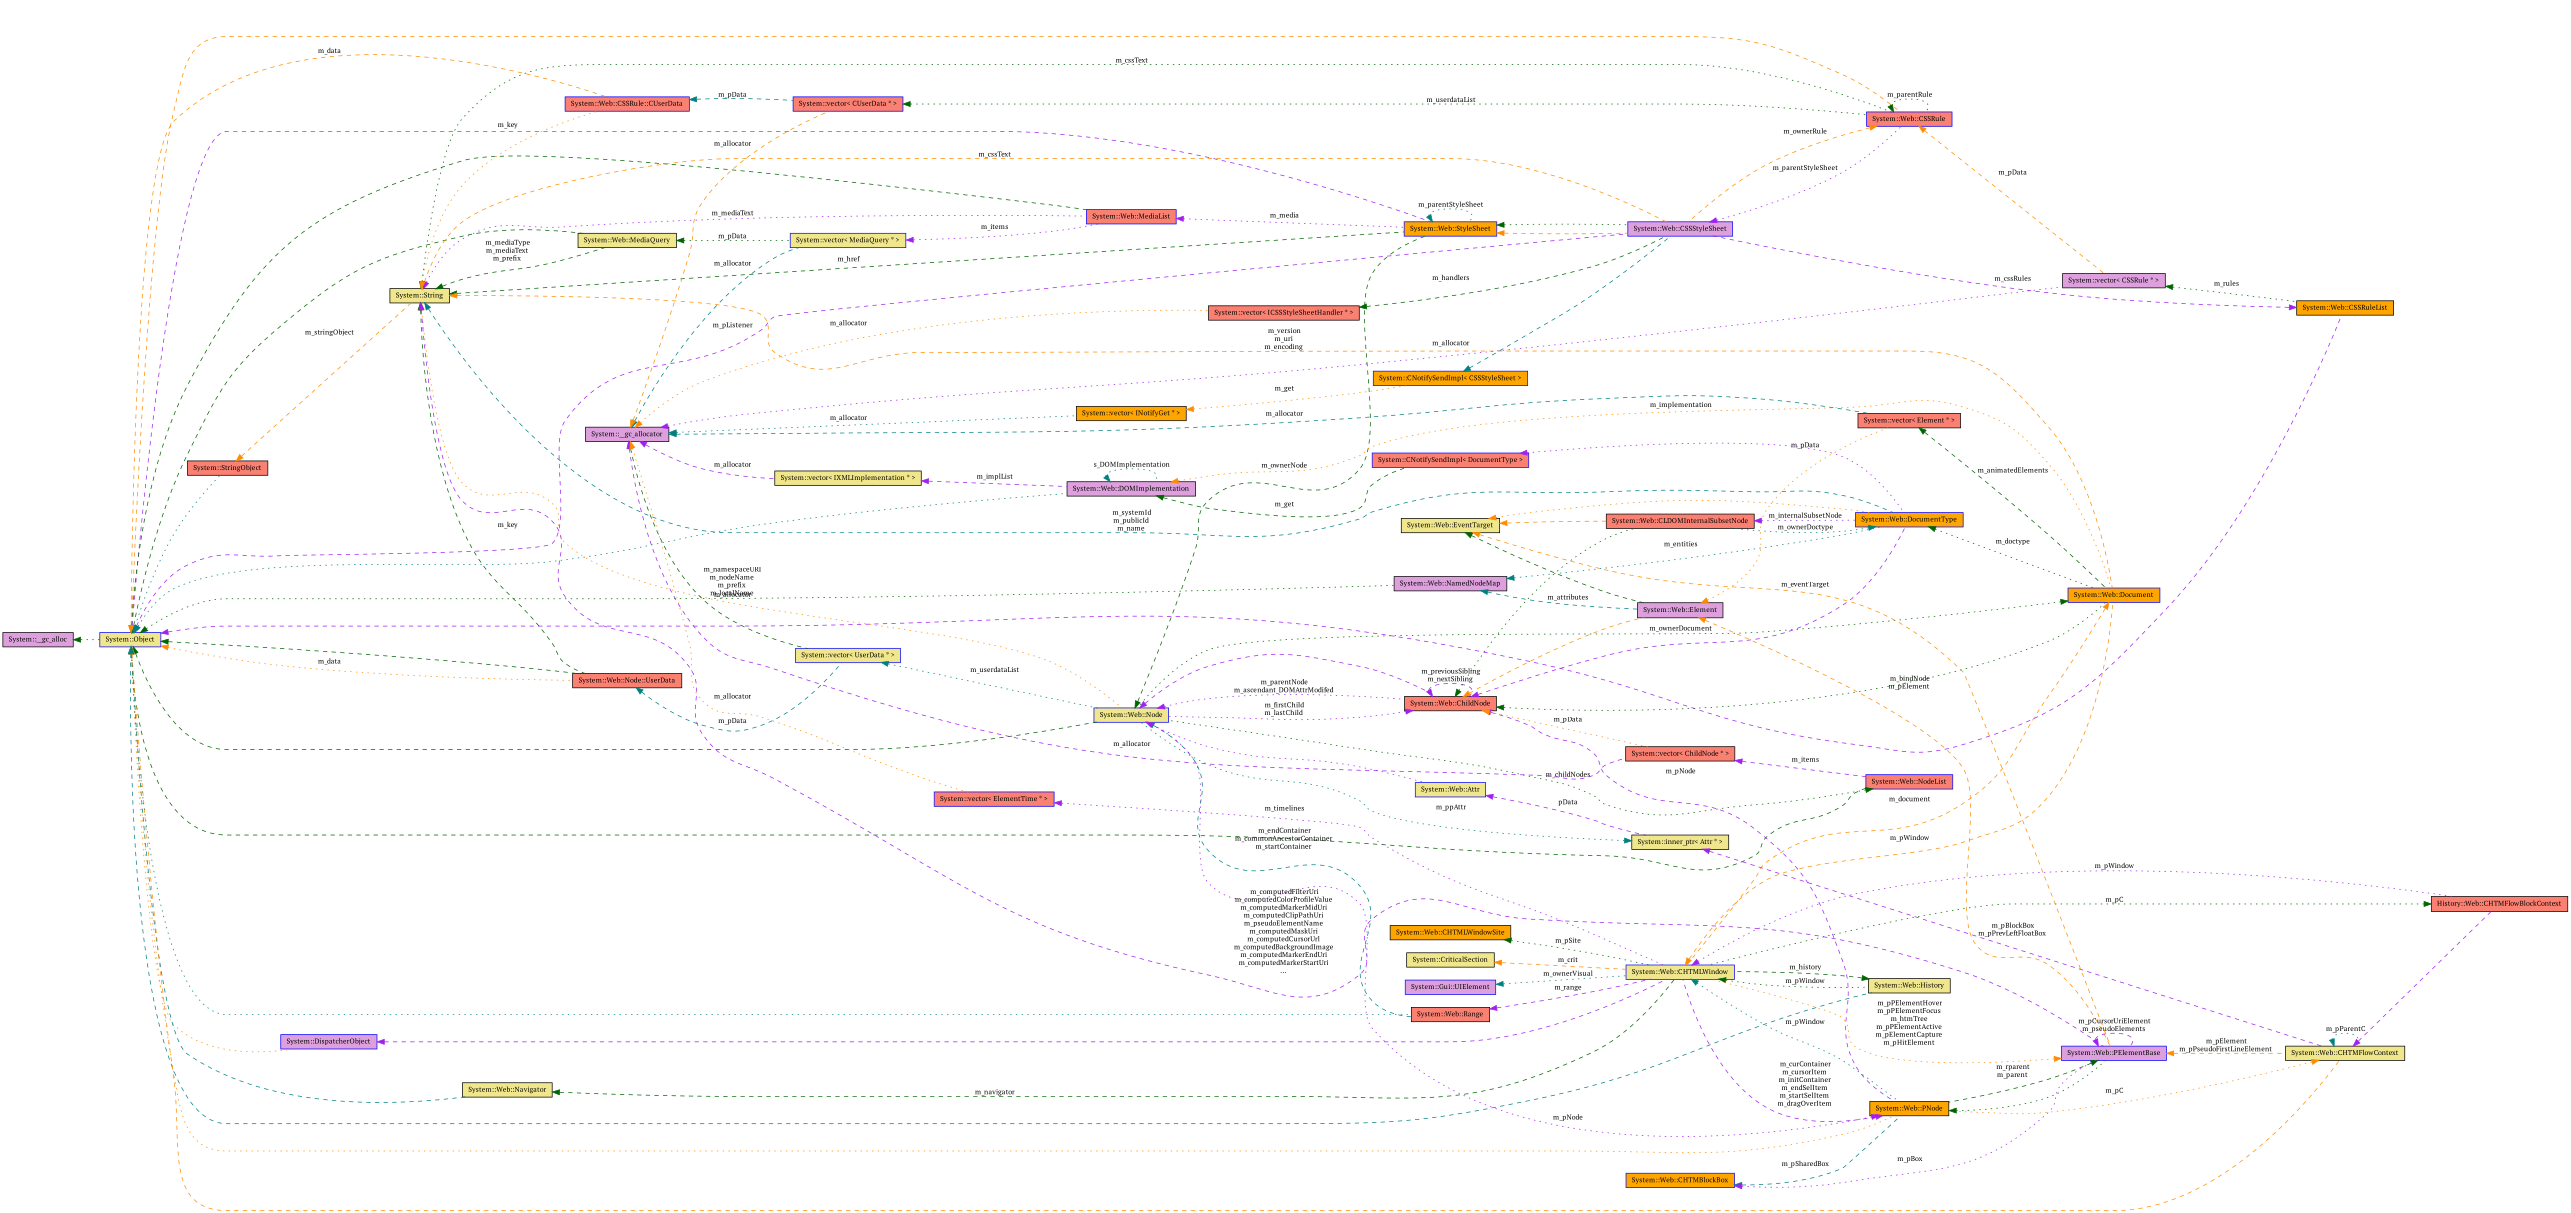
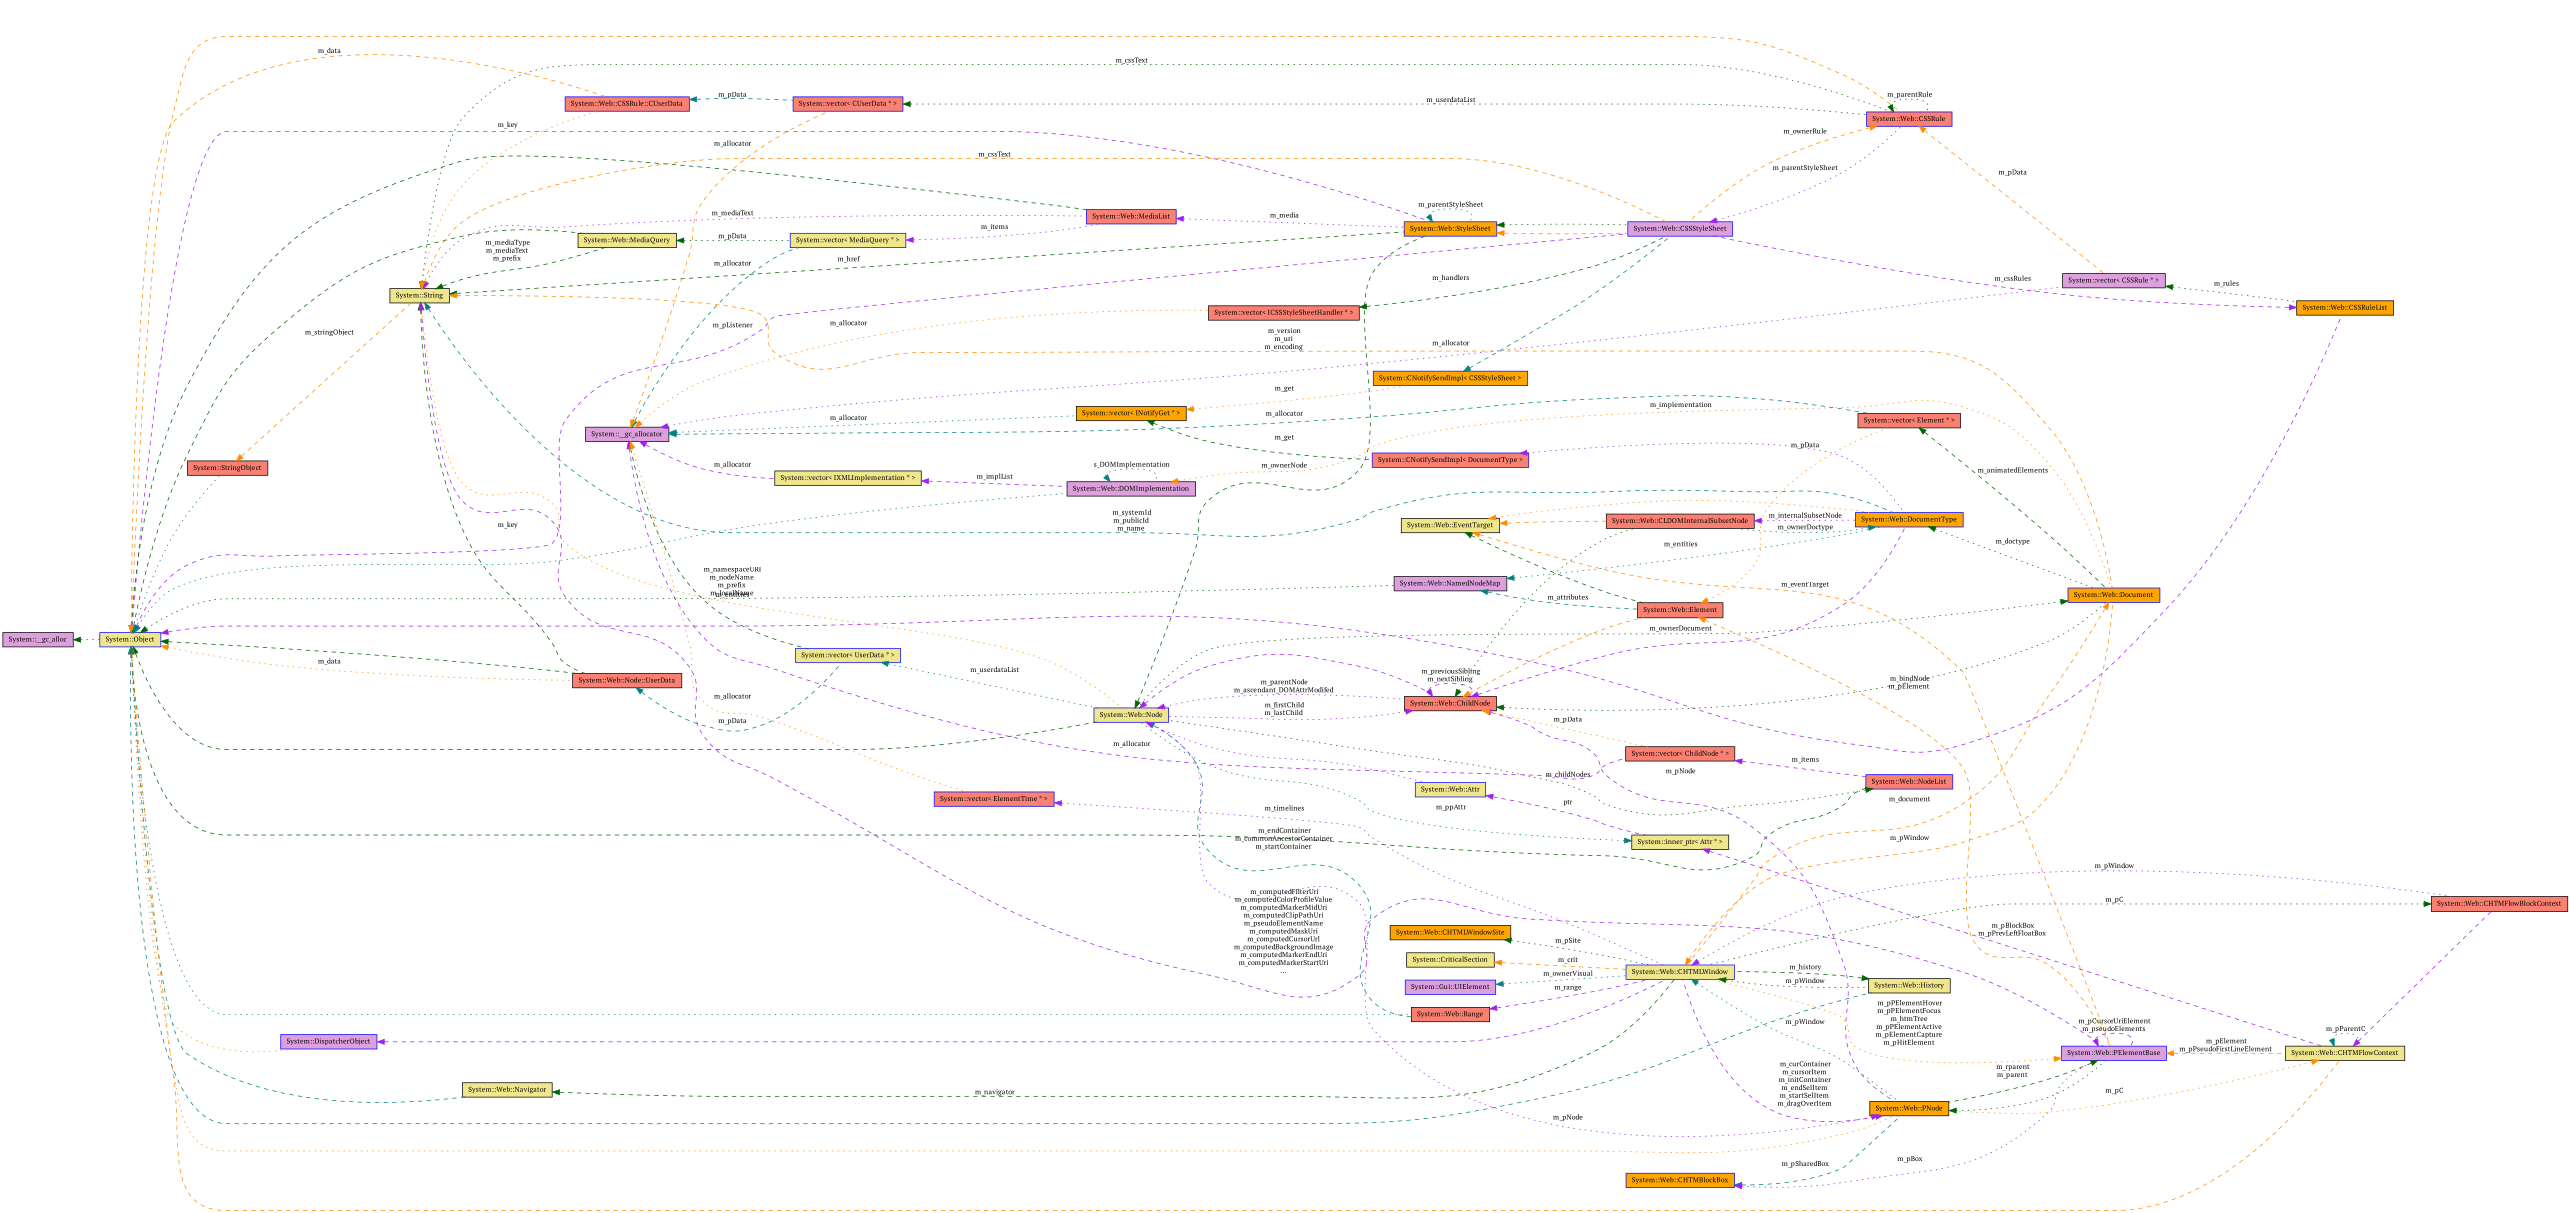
edge "System::CNotifySendImpl< DocumentType >" -> "System::Web::DOMImplementation": now "System::CNotifySendImpl< DocumentType >" -> "System::vector< INotifyGet * >"
edge "System::vector< UserData * >" -> "System::__gc_allocator": label " m_allocator" -> " m_entities"
node "System::Web::Element": fillcolor plum -> salmon
edge "System::inner_ptr< Attr * >" -> "System::Web::Attr": label " pData" -> " ptr"
node "History::Web::CHTMFlowBlockContext": label "History::Web::CHTMFlowBlockContext" -> "System::Web::CHTMFlowBlockContext"
